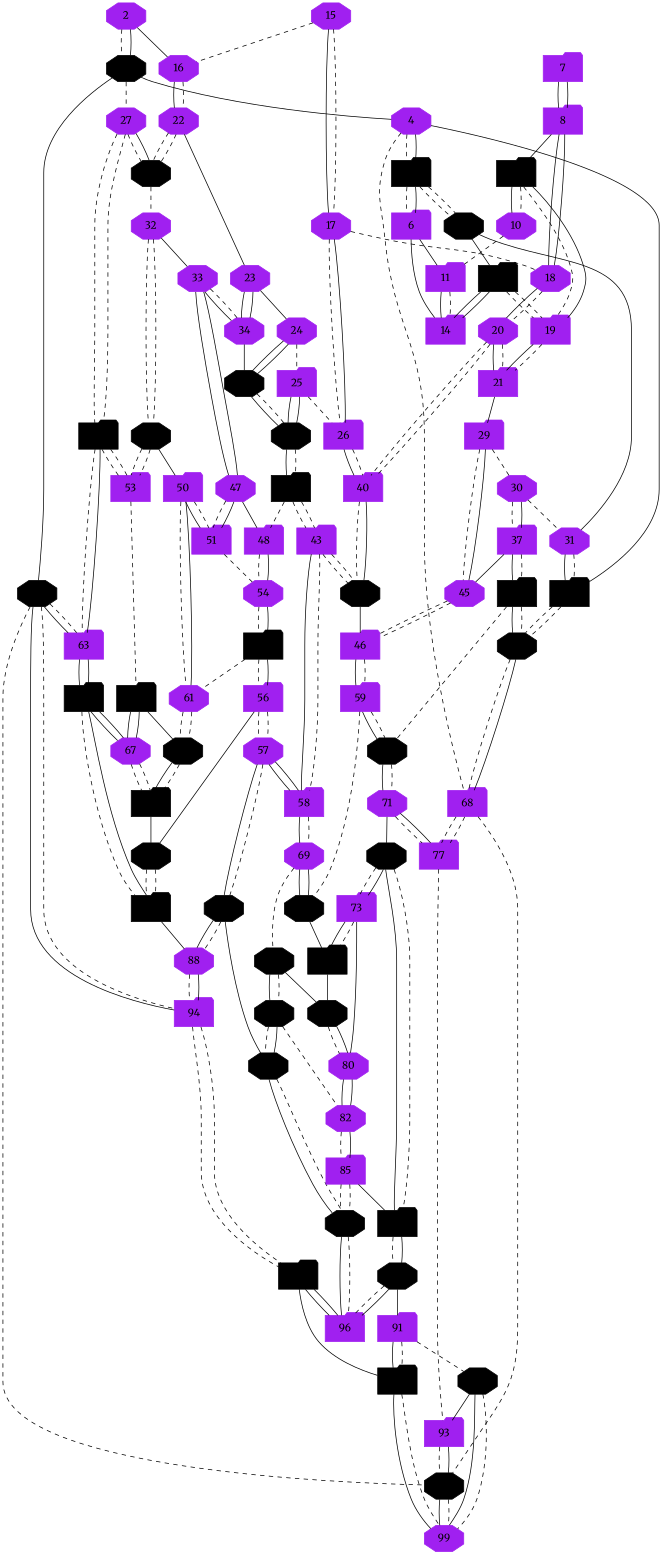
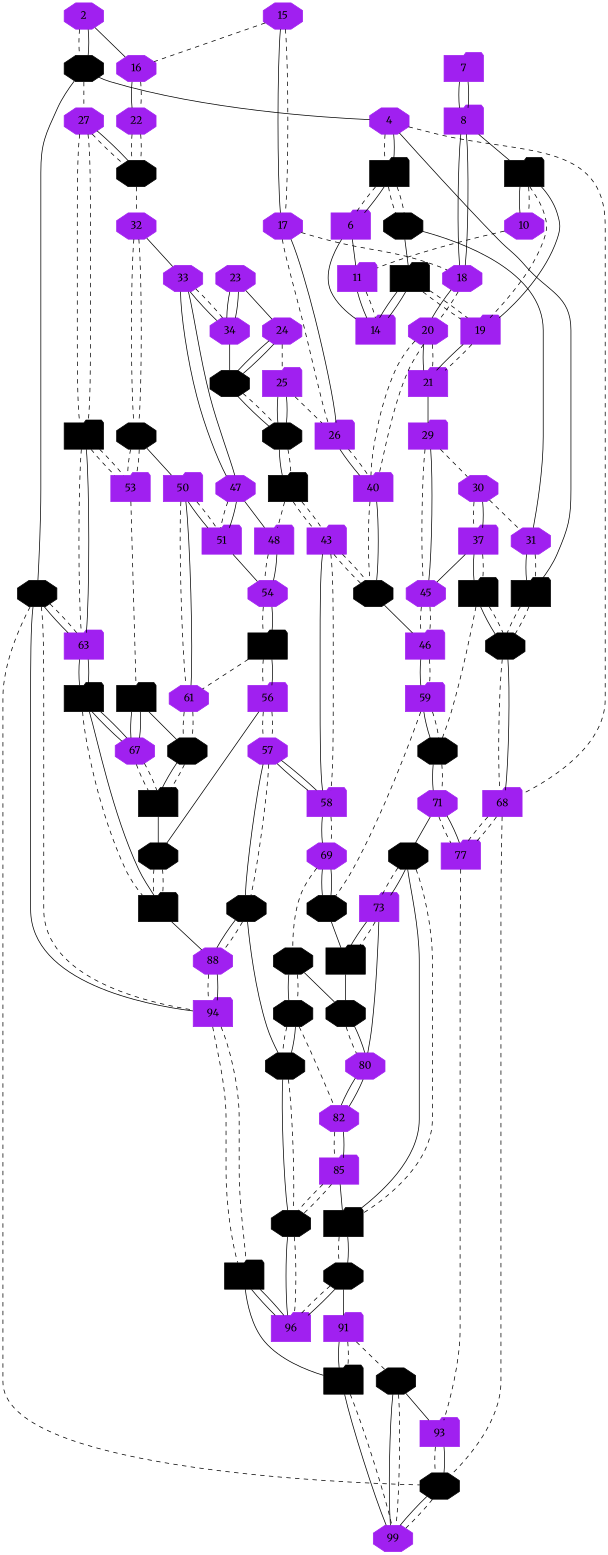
edge "22" -- "23": removed
edge "51" -- "54": style dashed -> solid
